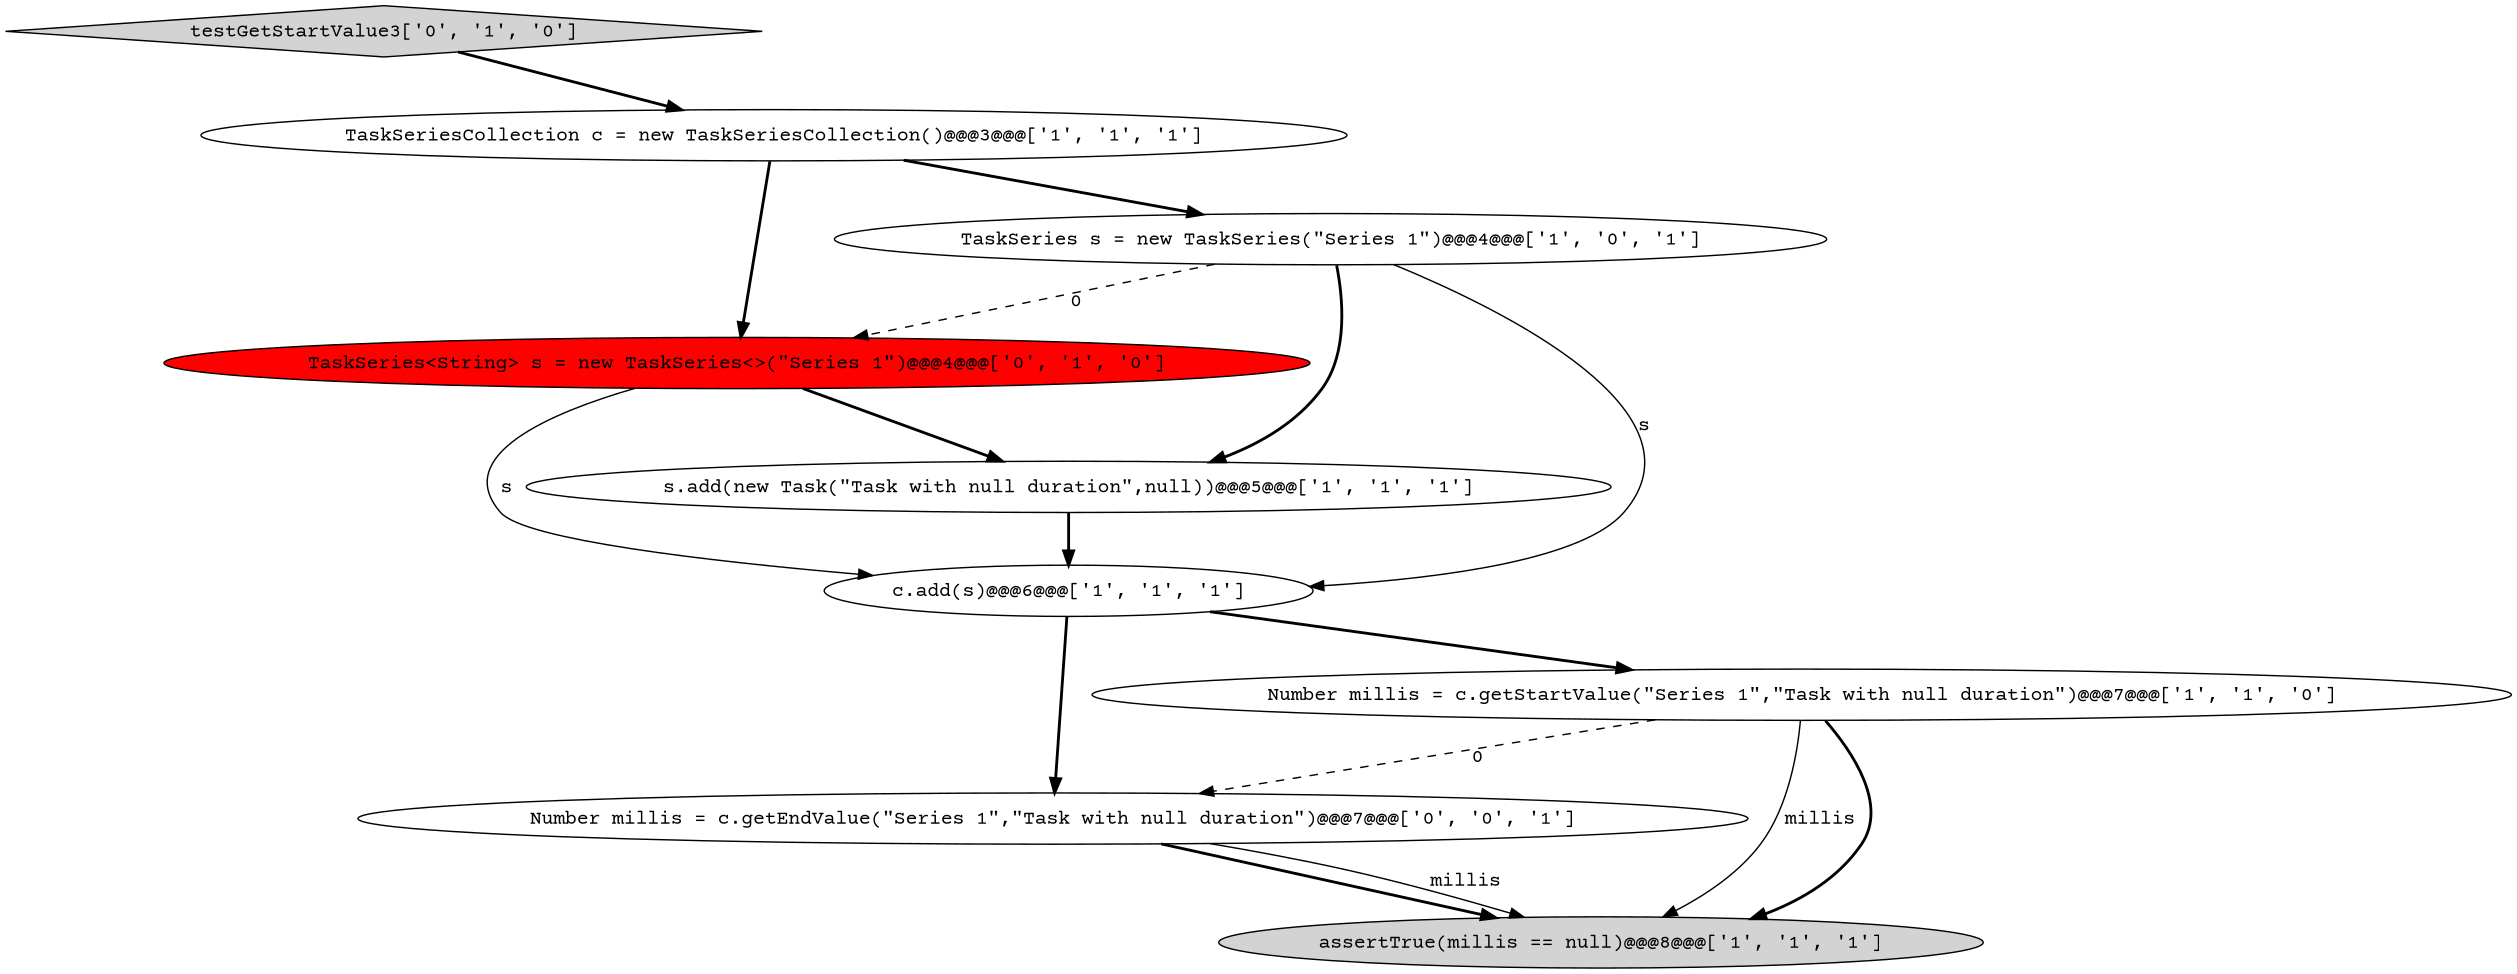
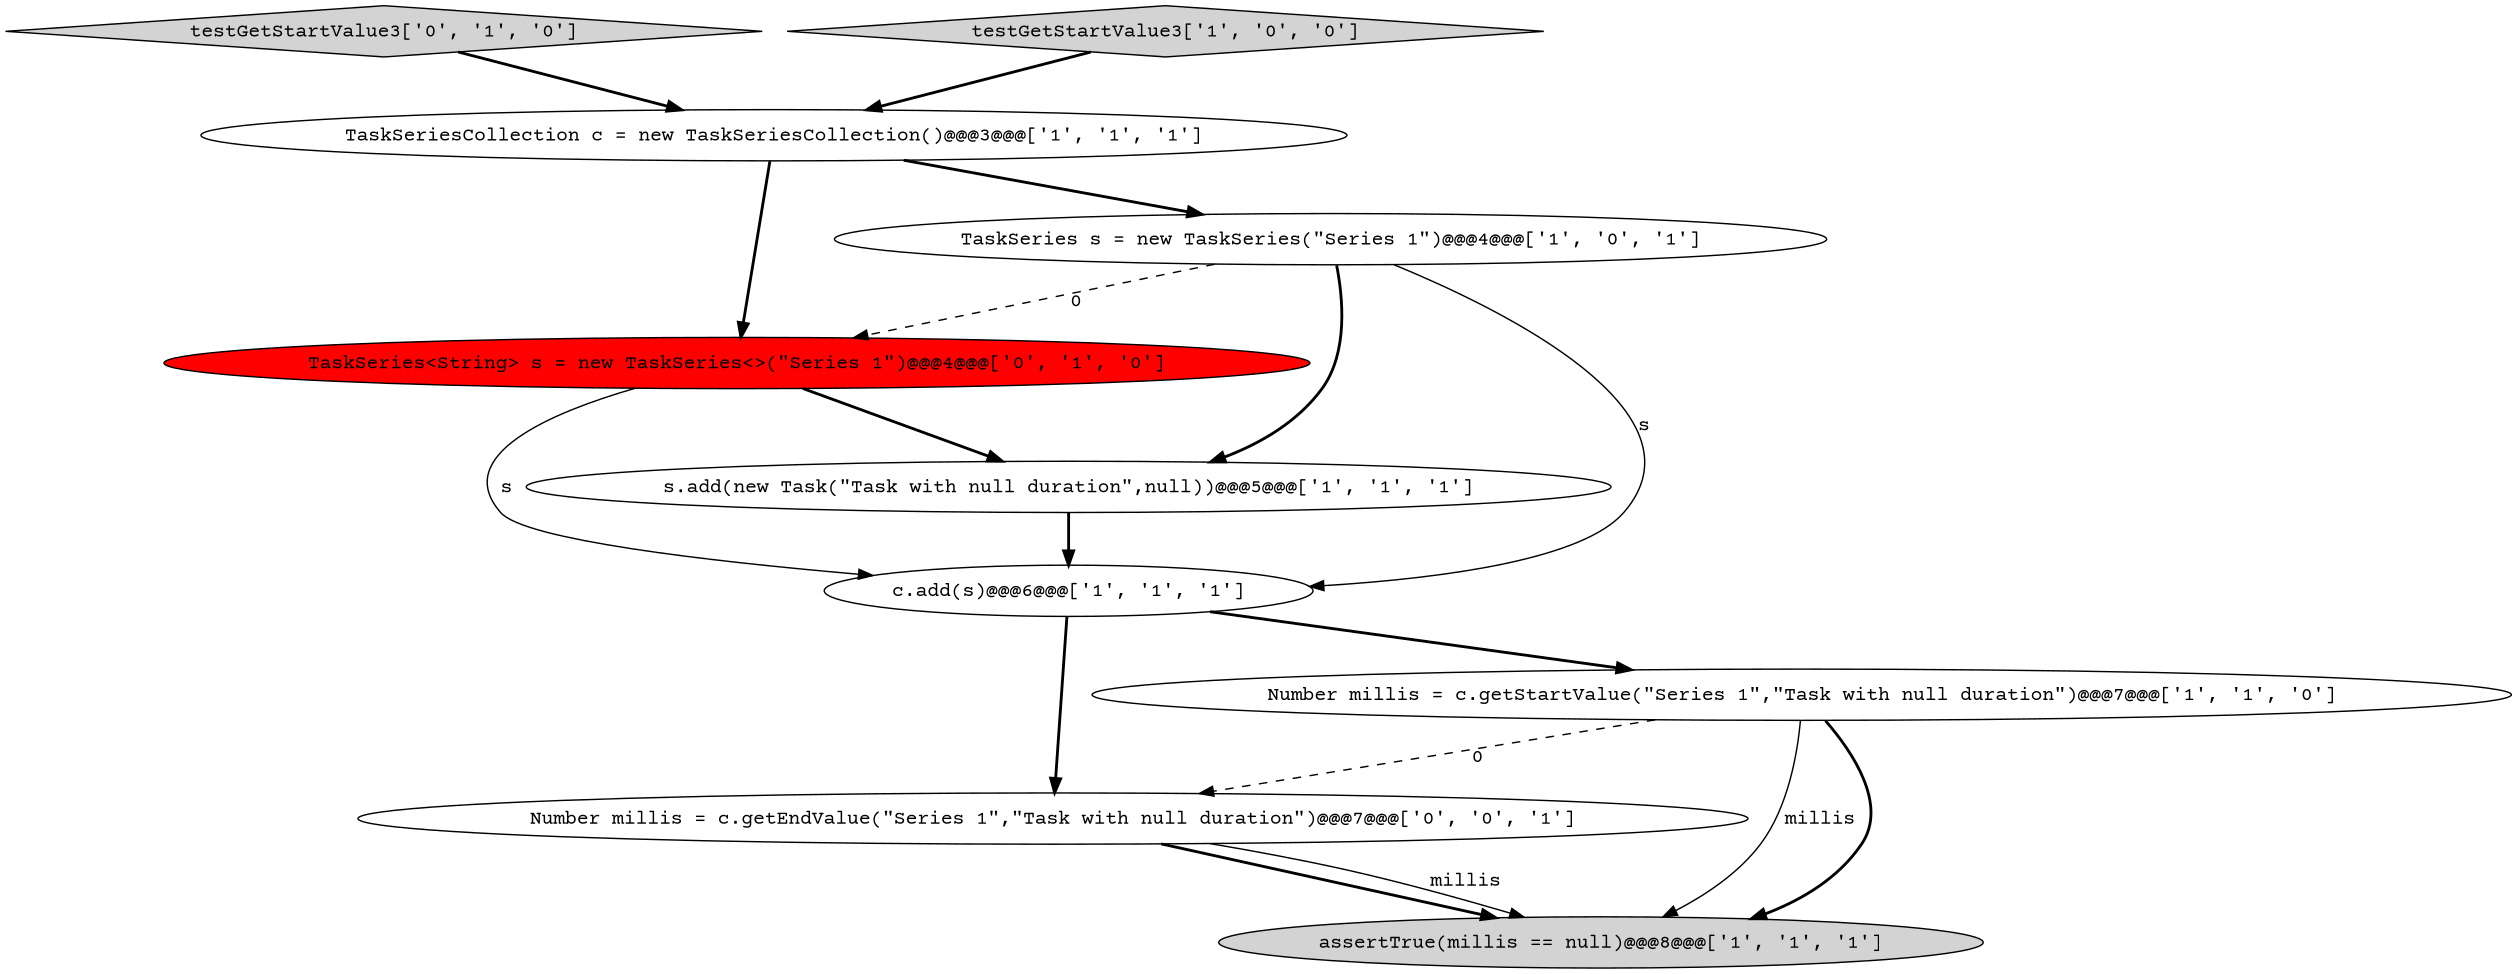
node "testGetStartValue3['1', '0', '0']": added
